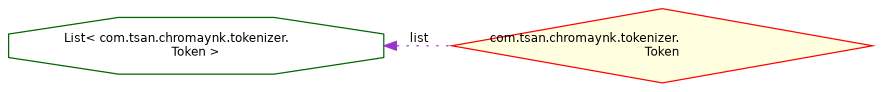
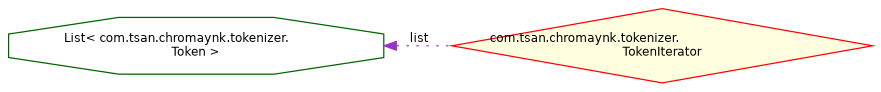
node "com.tsan.chromaynk.tokenizer. Token": label "com.tsan.chromaynk.tokenizer. Token" -> "com.tsan.chromaynk.tokenizer. TokenIterator"
